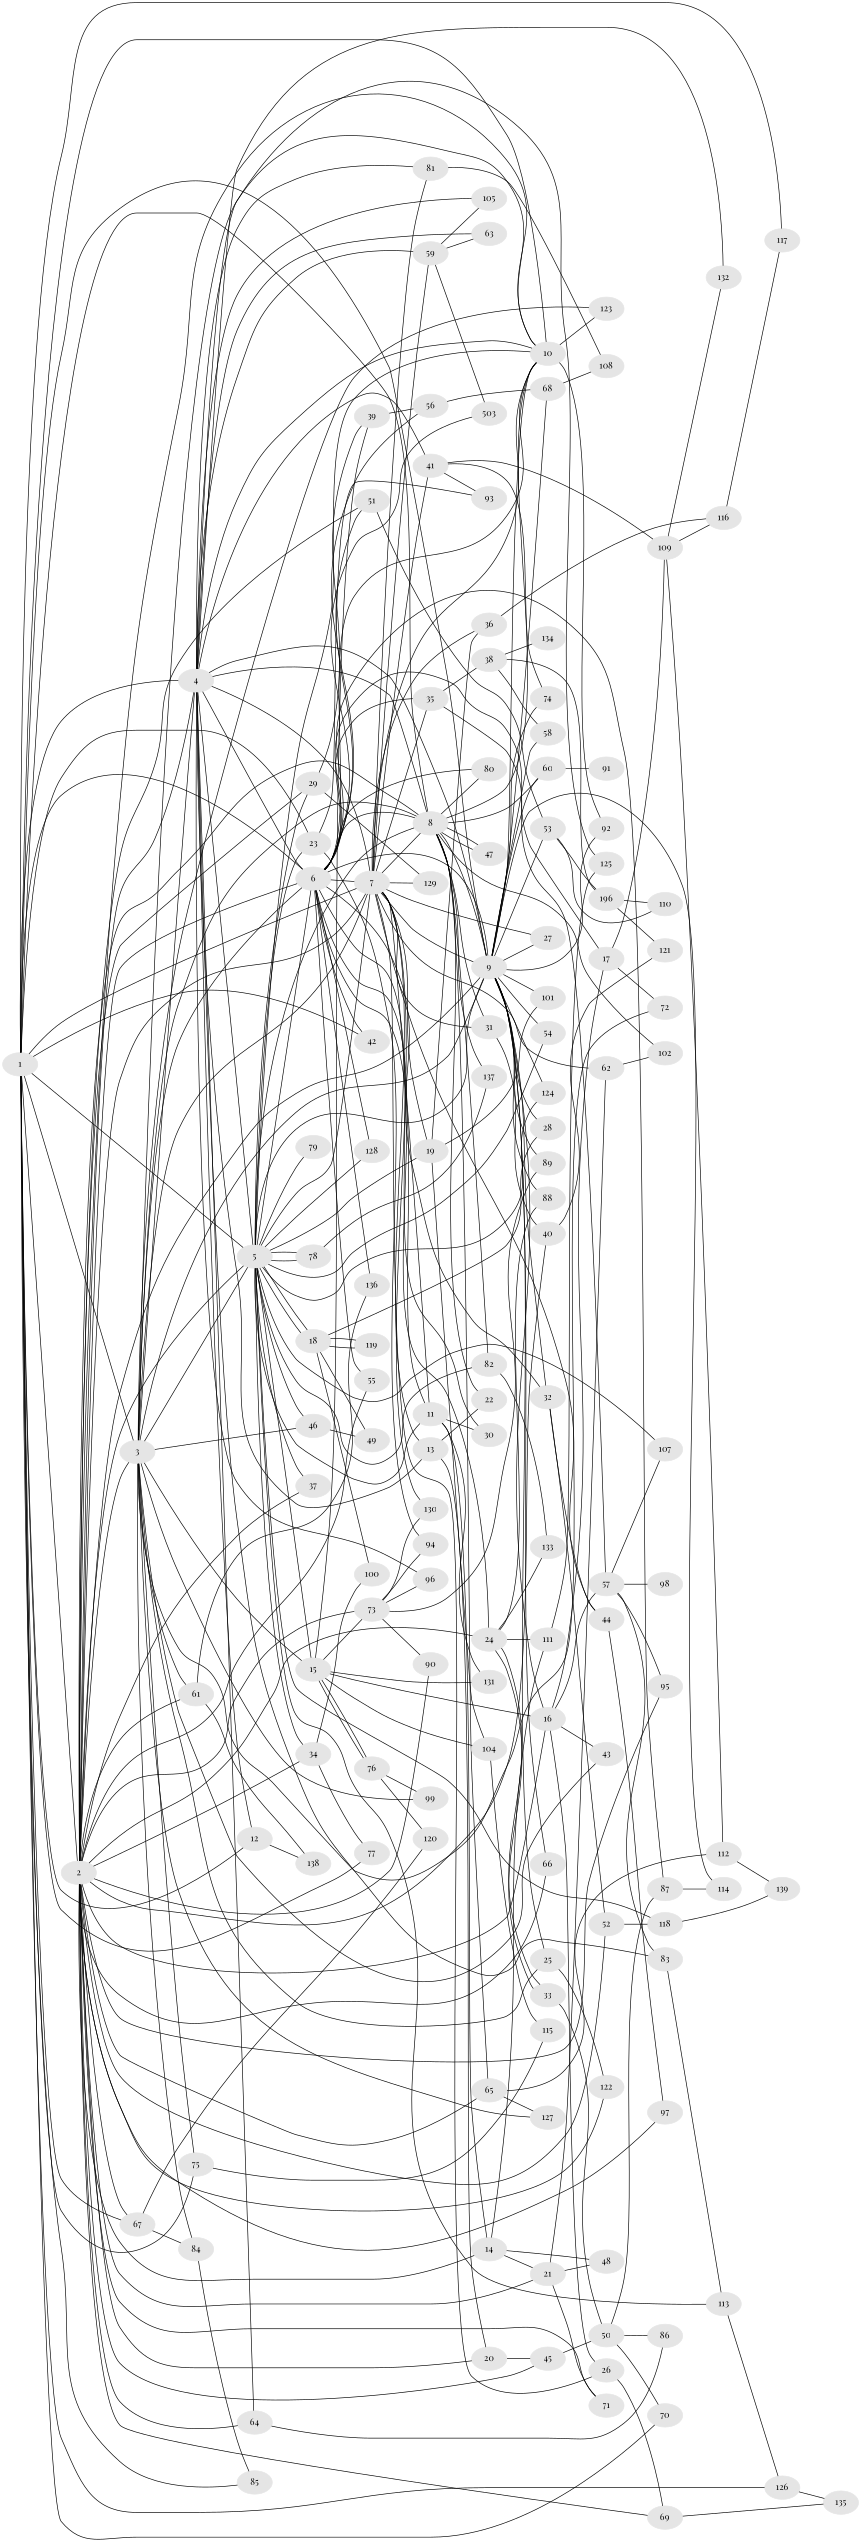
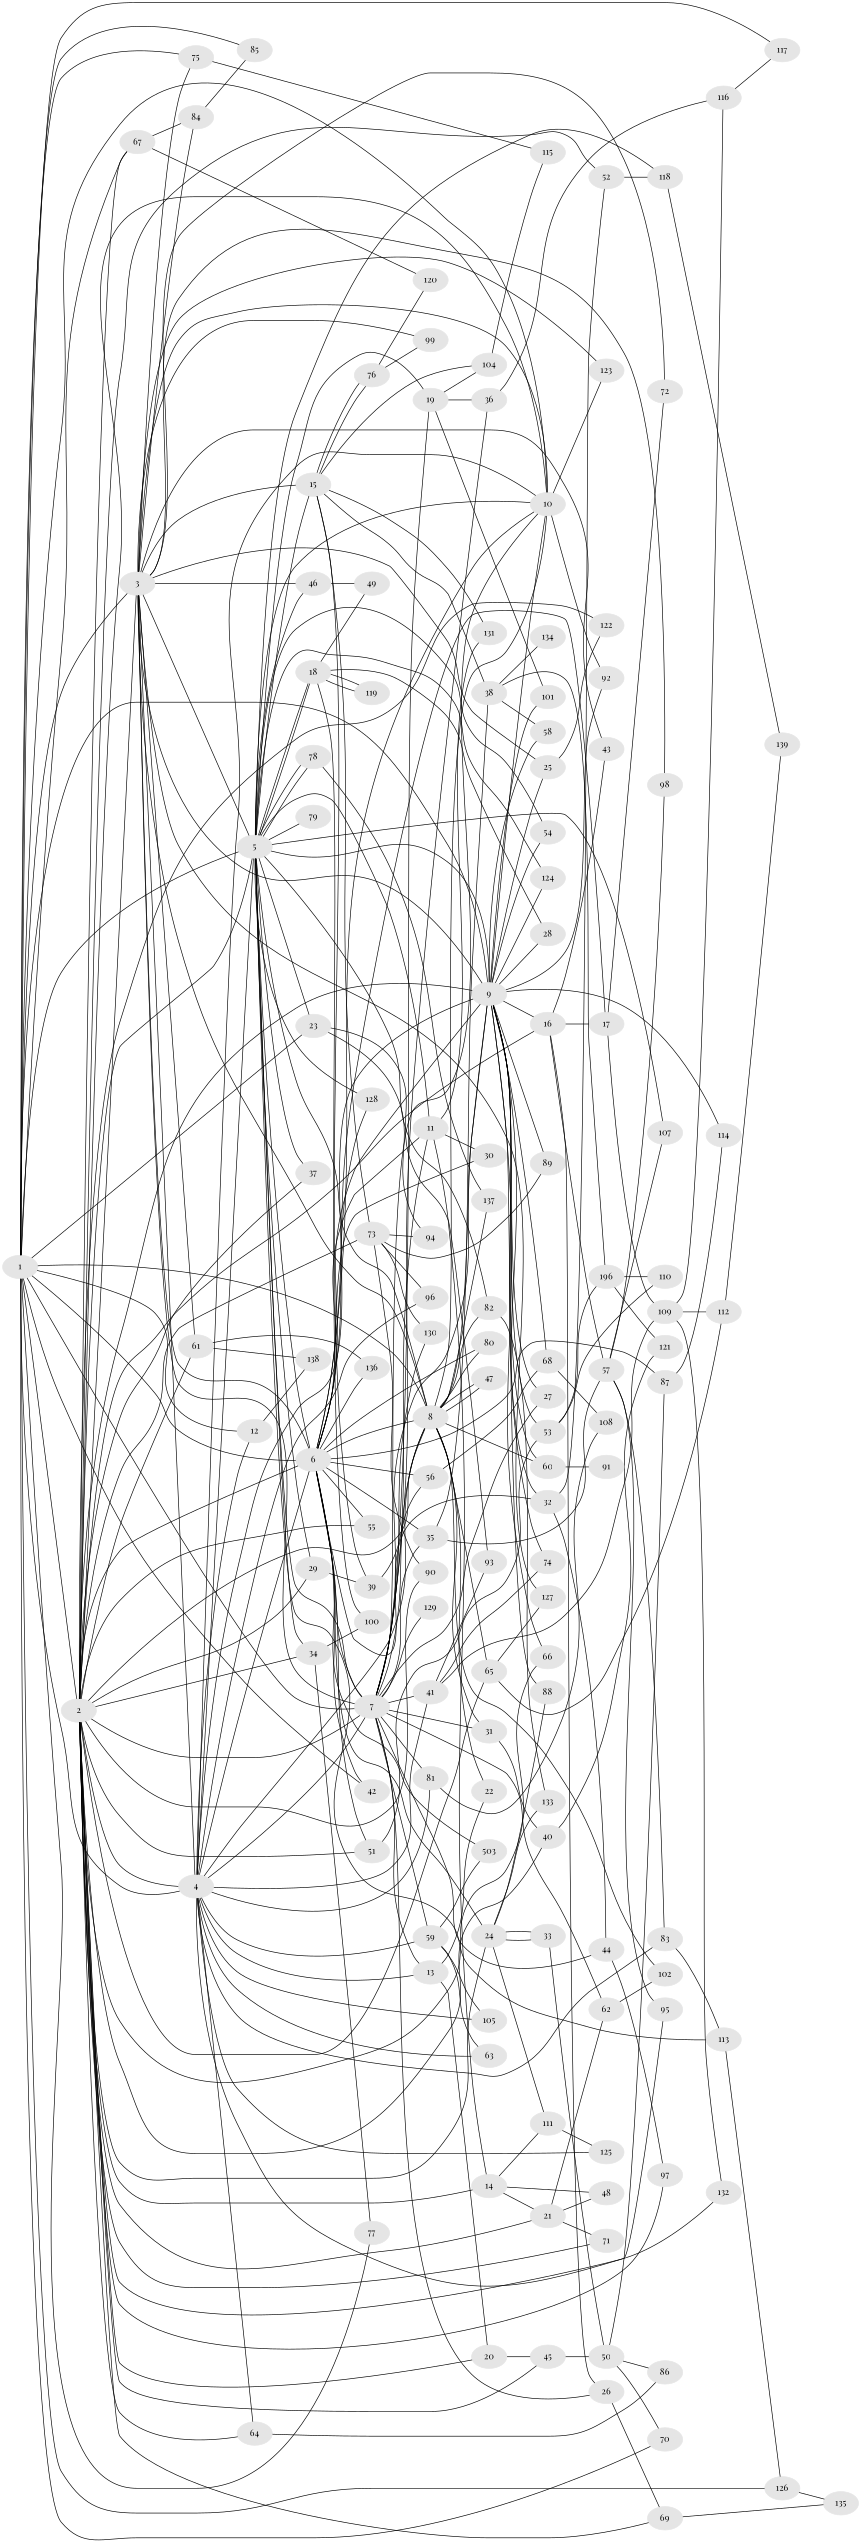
edge "3" -- "98": added
edge "29" -- "129": removed
edge "15" -- "16": now "15" -- "38"
